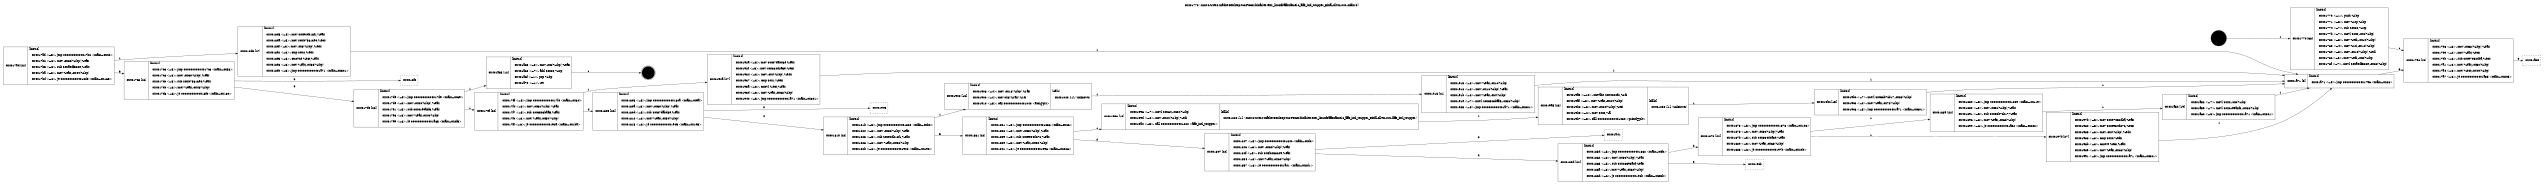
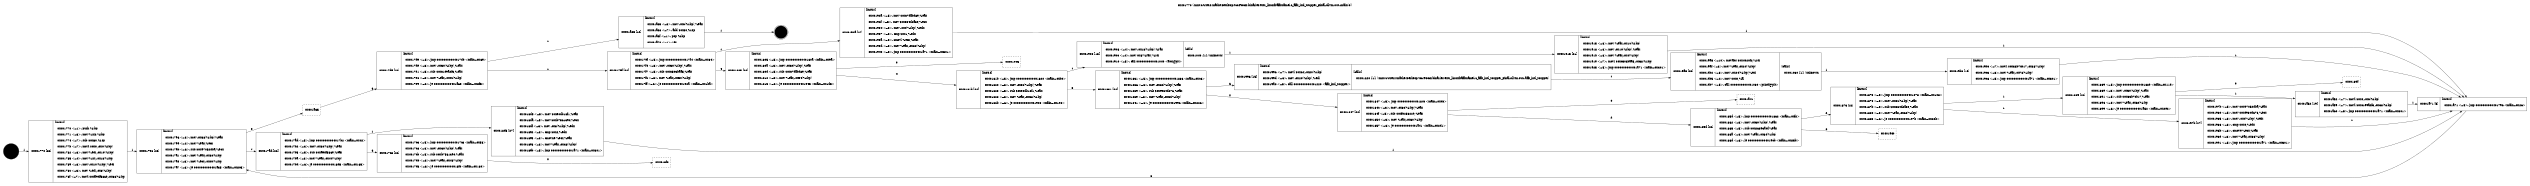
node "0x40189f": added
edge "0x4017c3 [22]" -> "0x4017d9 [22]": now "0x401a35" -> "0x4017d9 [22]"
edge "0x401831 [22]" -> "0x401996 [15]": label " 1" -> " 6"
edge "0x401796 [23]" -> "0x4017ad [22]": added, label "7"
